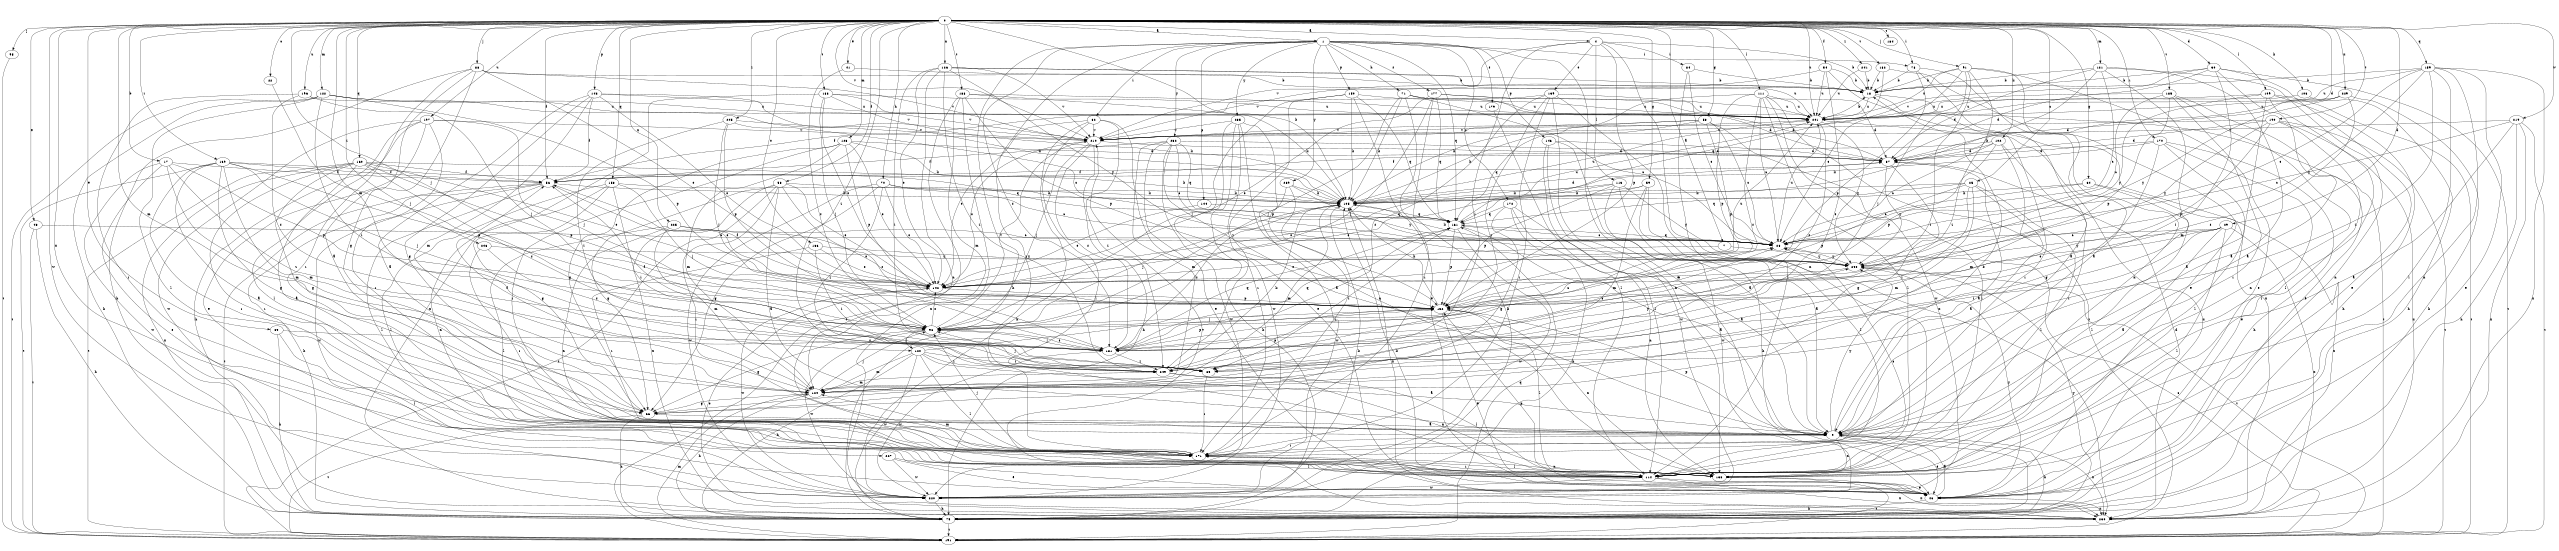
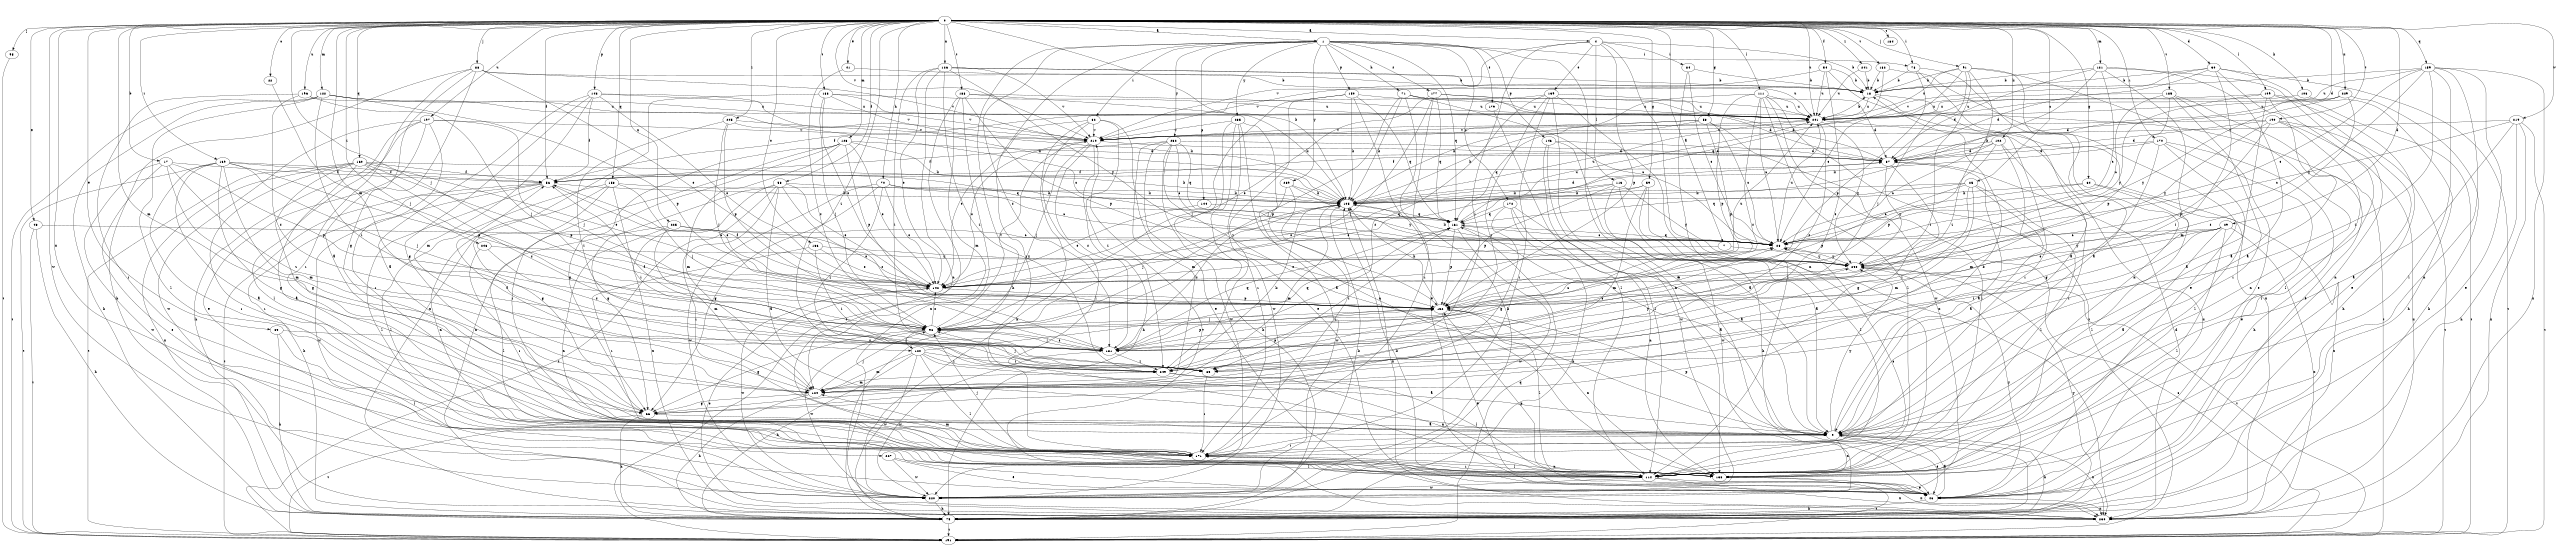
edge "123" -> "230": added, label "x"
edge "191" -> "124": removed, label "m"
